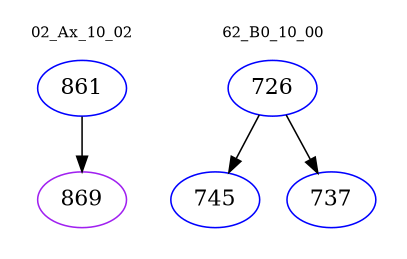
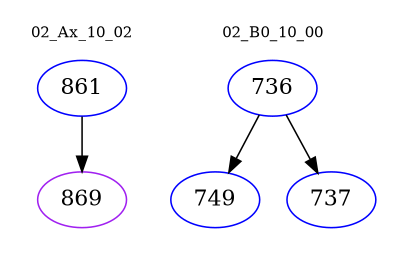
cluster "62_B0_10_00": label "62_B0_10_00" -> "02_B0_10_00"
node "726": label "726" -> "736"
node "745": label "745" -> "749"
